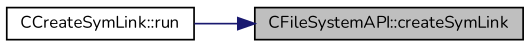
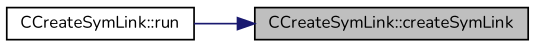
node "CFileSystemAPI::createSymLink": label "CFileSystemAPI::createSymLink" -> "CCreateSymLink::createSymLink"
